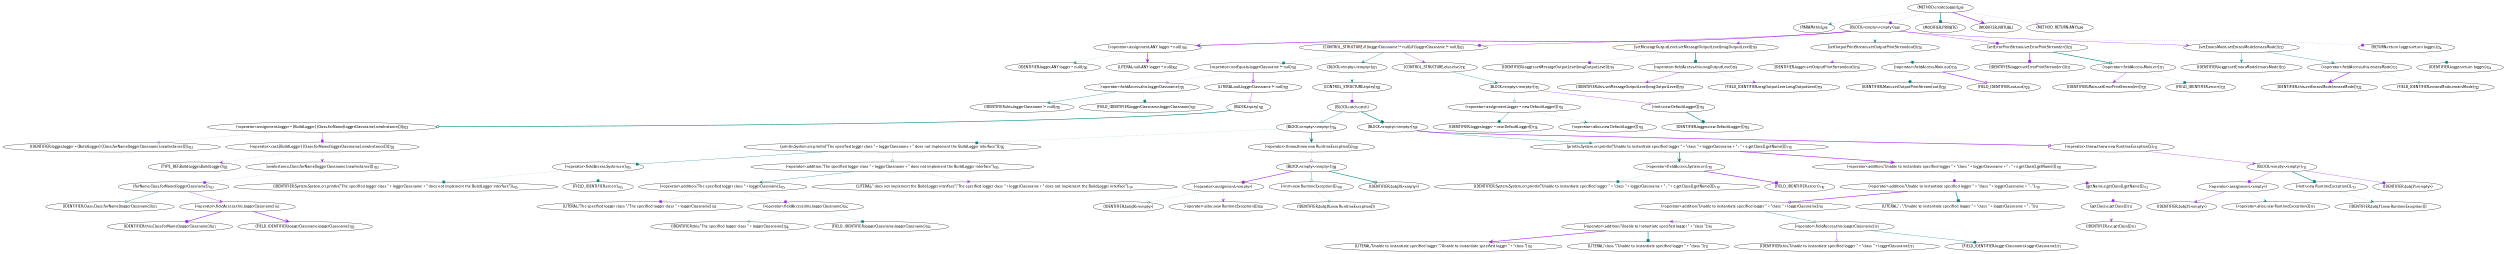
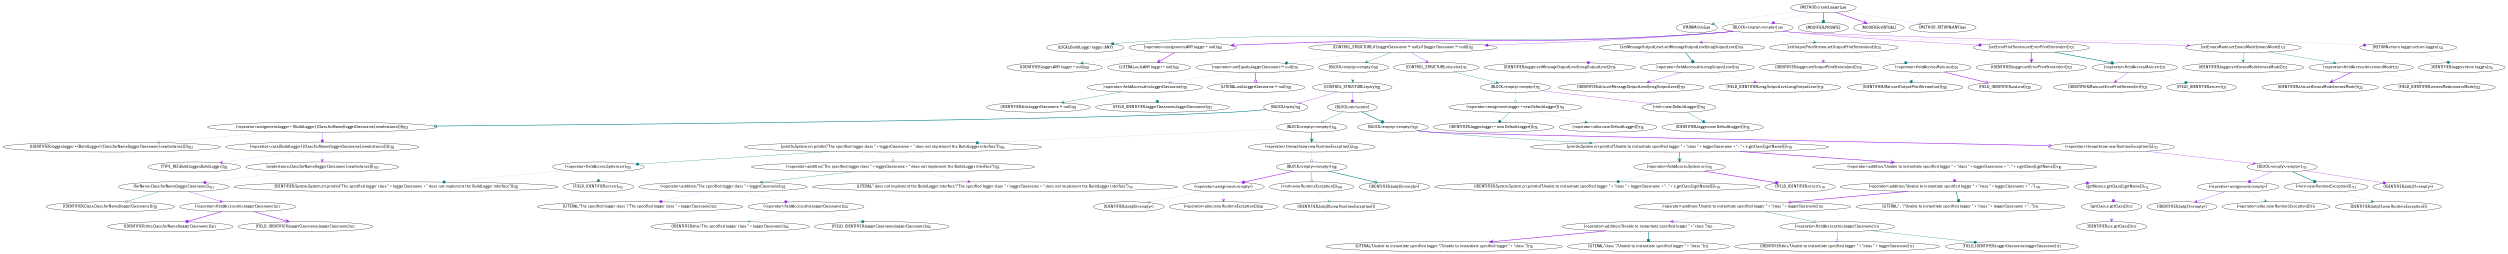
node "(LOCAL,BuildLogger logger: ANY)": added
edge "(setErrorPrintStream,setErrorPrintStream(err))" -> "(IDENTIFIER,logger,setErrorPrintStream(err))": arrowhead box -> vee
edge "(setErrorPrintStream,setErrorPrintStream(err))" -> "(<operator>.fieldAccess,Main.err)": arrowhead odot -> box
edge "(LITERAL,null,loggerClassname != null)" -> "(BLOCK,try,try)": now "(CONTROL_STRUCTURE,try,try)" -> "(BLOCK,try,try)"
edge "(<init>,new DefaultLogger())" -> "(IDENTIFIER,logger,new DefaultLogger())": style bold -> solid
